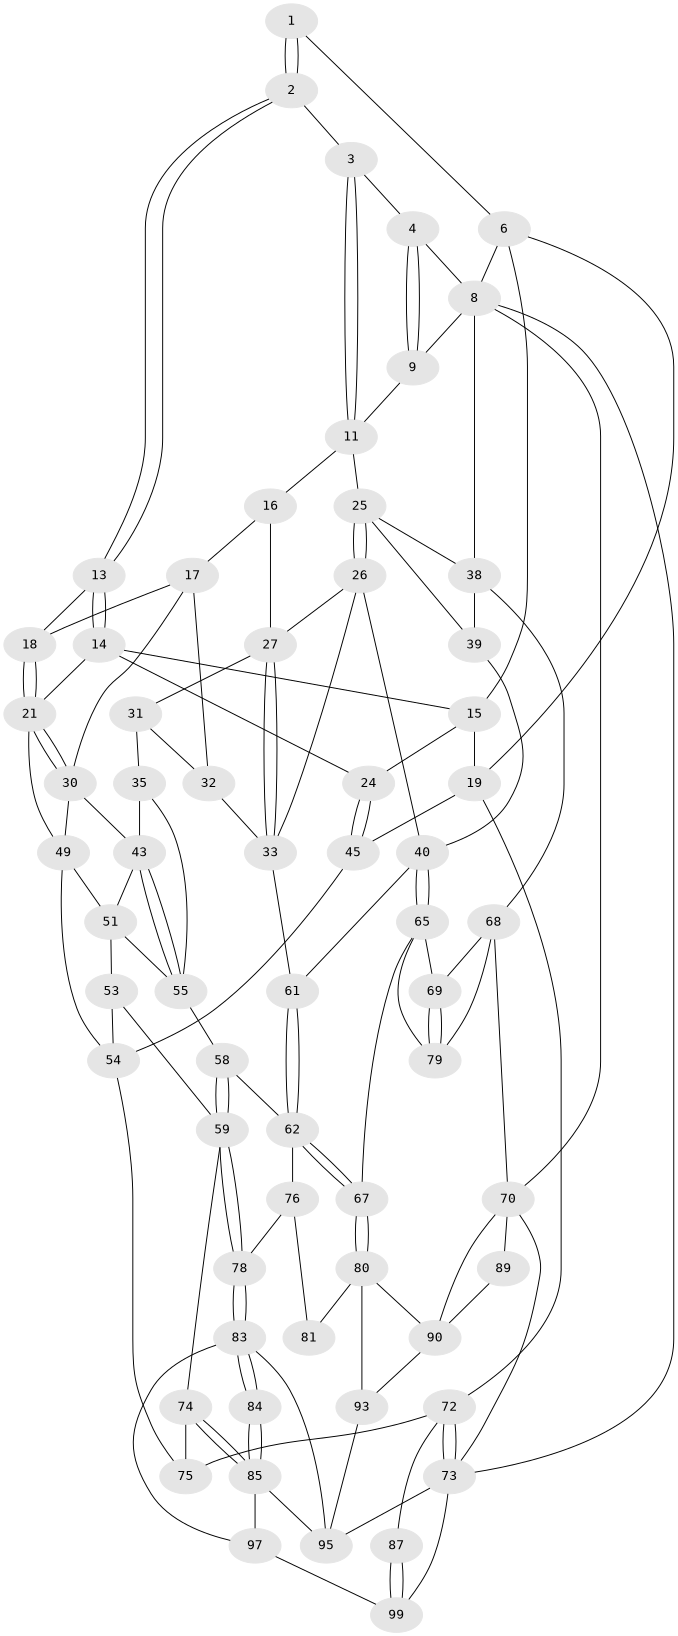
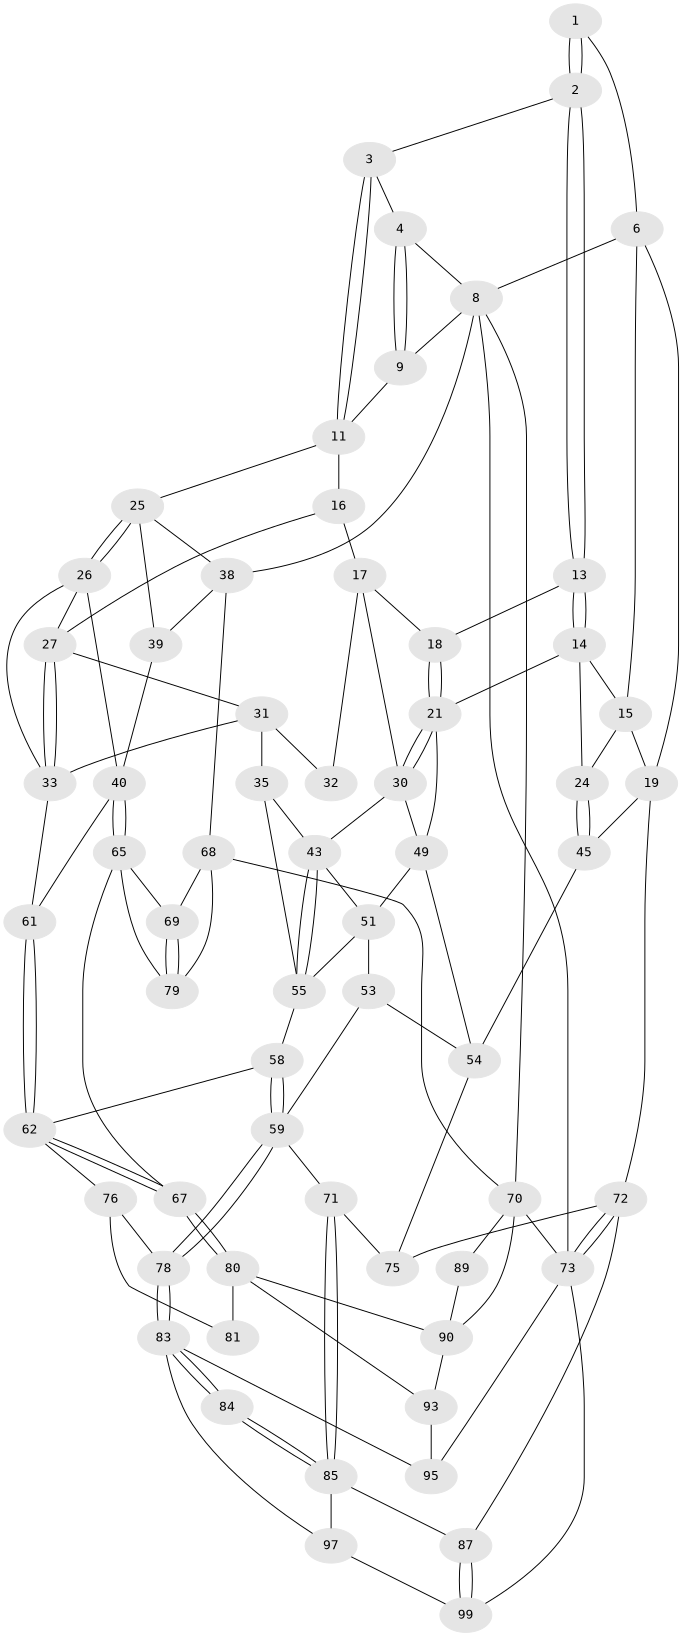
edge "32" -- "33": now "31" -- "33"
node "74": label "74" -> "71"
edge "85" -- "95": now "85" -- "87"
